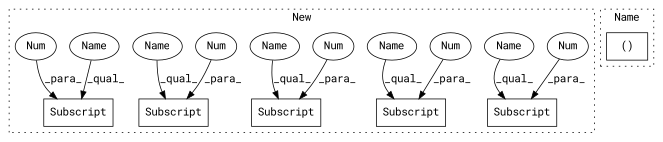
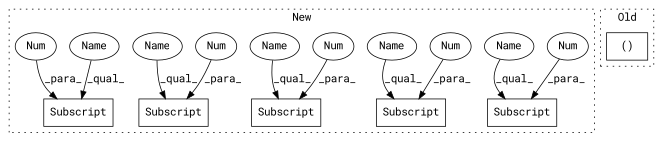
cluster "Name": label "Name" -> "Old"
